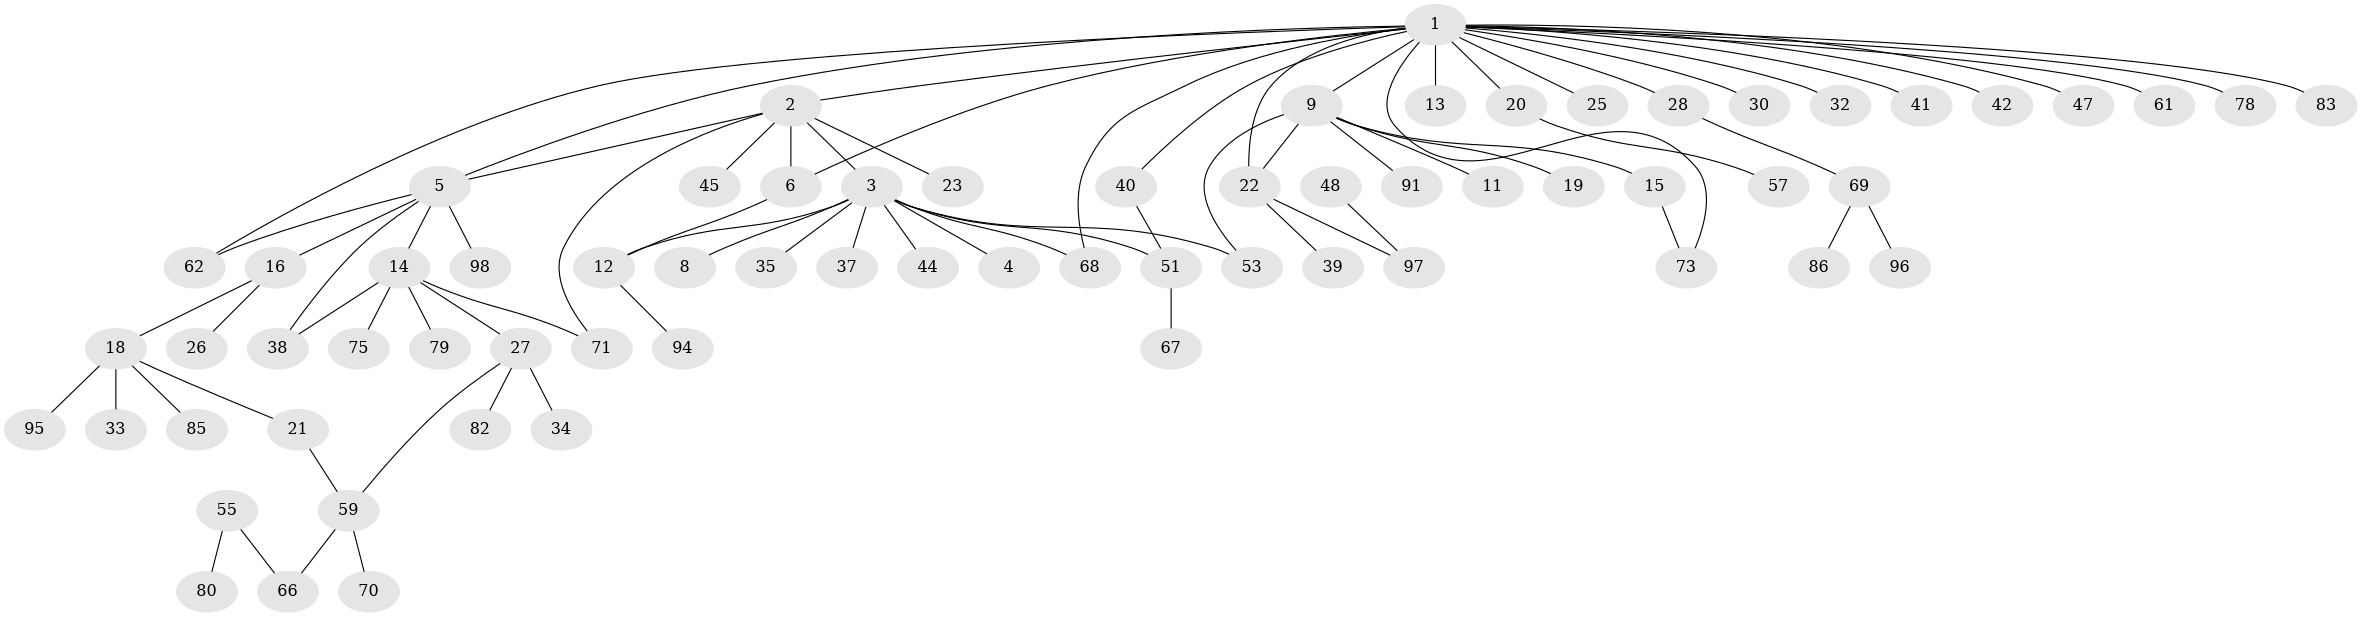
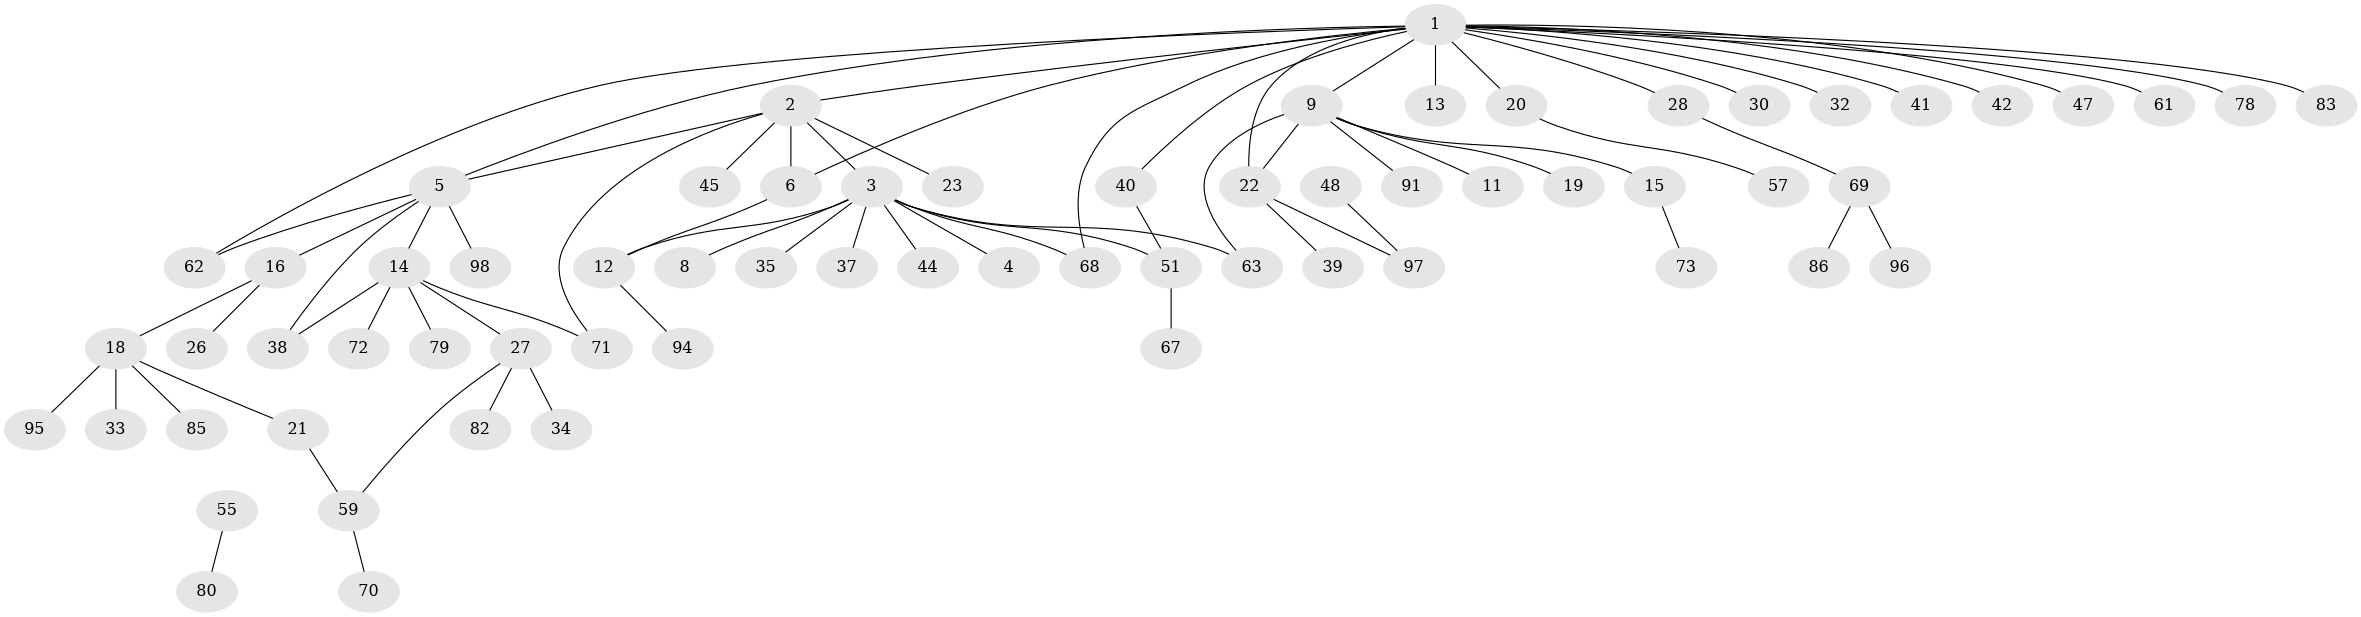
node "25": removed
edge "1" -- "73": removed
node "53": label "53" -> "63"
node "75": label "75" -> "72"
node "66": removed
